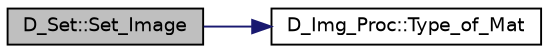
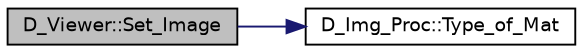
node "D_Set::Set_Image": label "D_Set::Set_Image" -> "D_Viewer::Set_Image"
